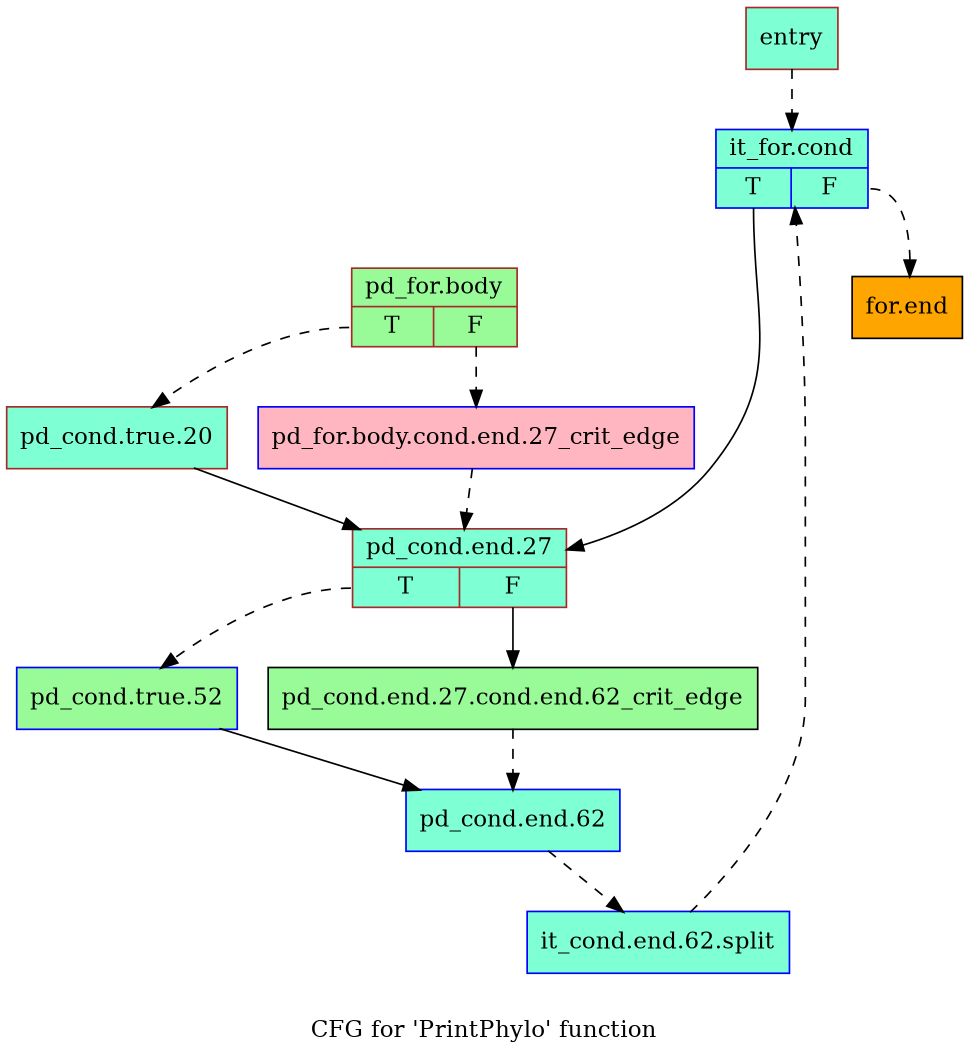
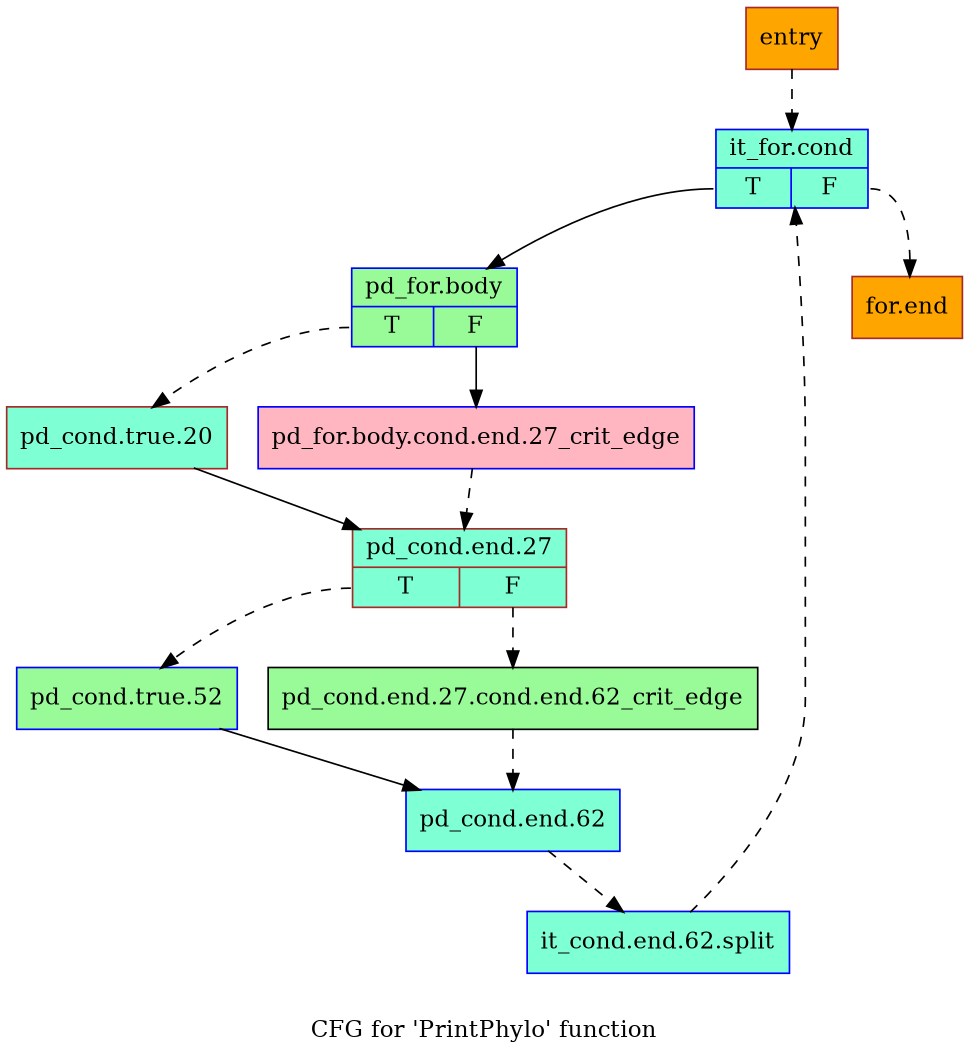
node "entry": fillcolor aquamarine -> orange
node "pd_for.body": color brown -> blue
node "for.end": color black -> brown
edge "pd_for.body" -> "pd_for.body.cond.end.27_crit_edge": style dashed -> solid
edge "it_for.cond" -> "pd_cond.end.27": now "it_for.cond" -> "pd_for.body"
edge "pd_cond.end.27" -> "pd_cond.end.27.cond.end.62_crit_edge": style solid -> dashed
